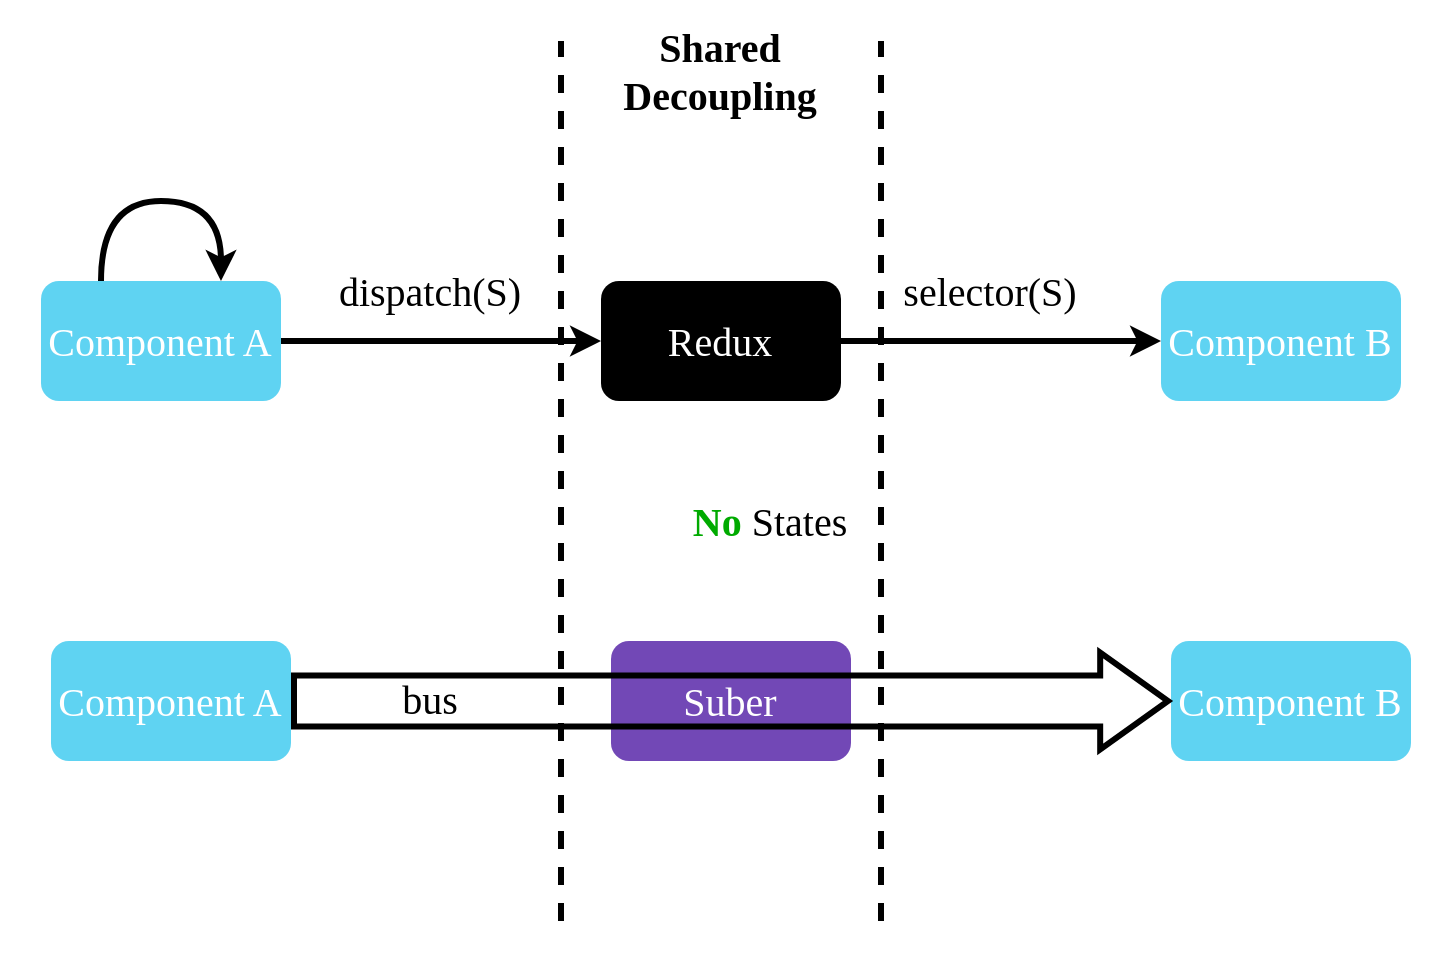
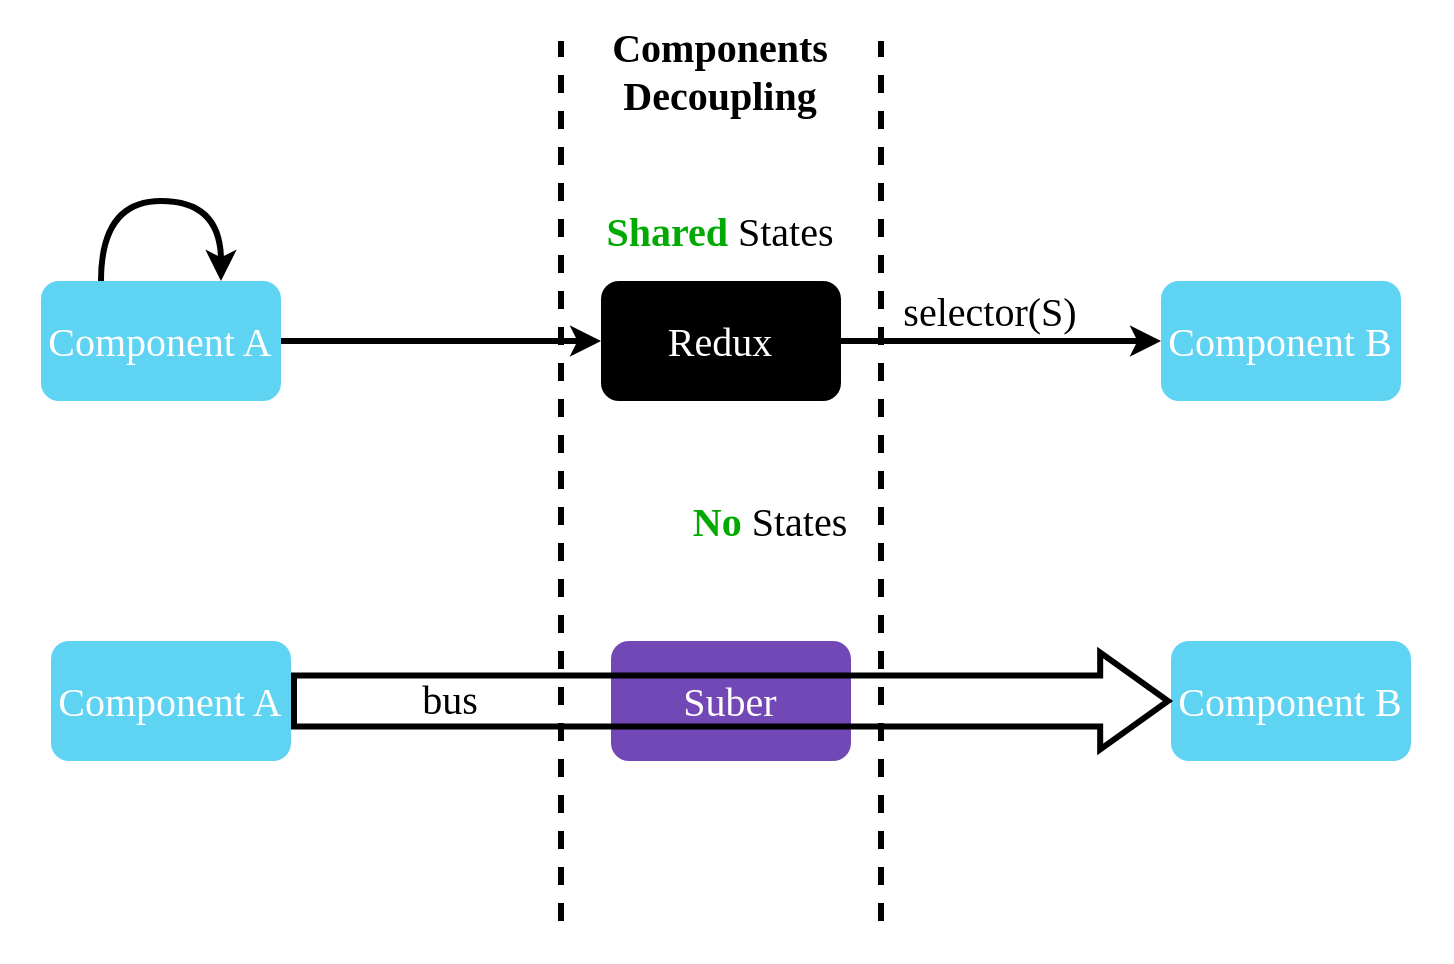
node "Shared Decoupling": label "Shared Decoupling" -> "Components Decoupling"
node "Shared States": added
node "dispatch(S)": removed
node "selector(S)": moved (991, 291) -> (991, 311)
node "bus": moved (431, 699) -> (451, 699)
